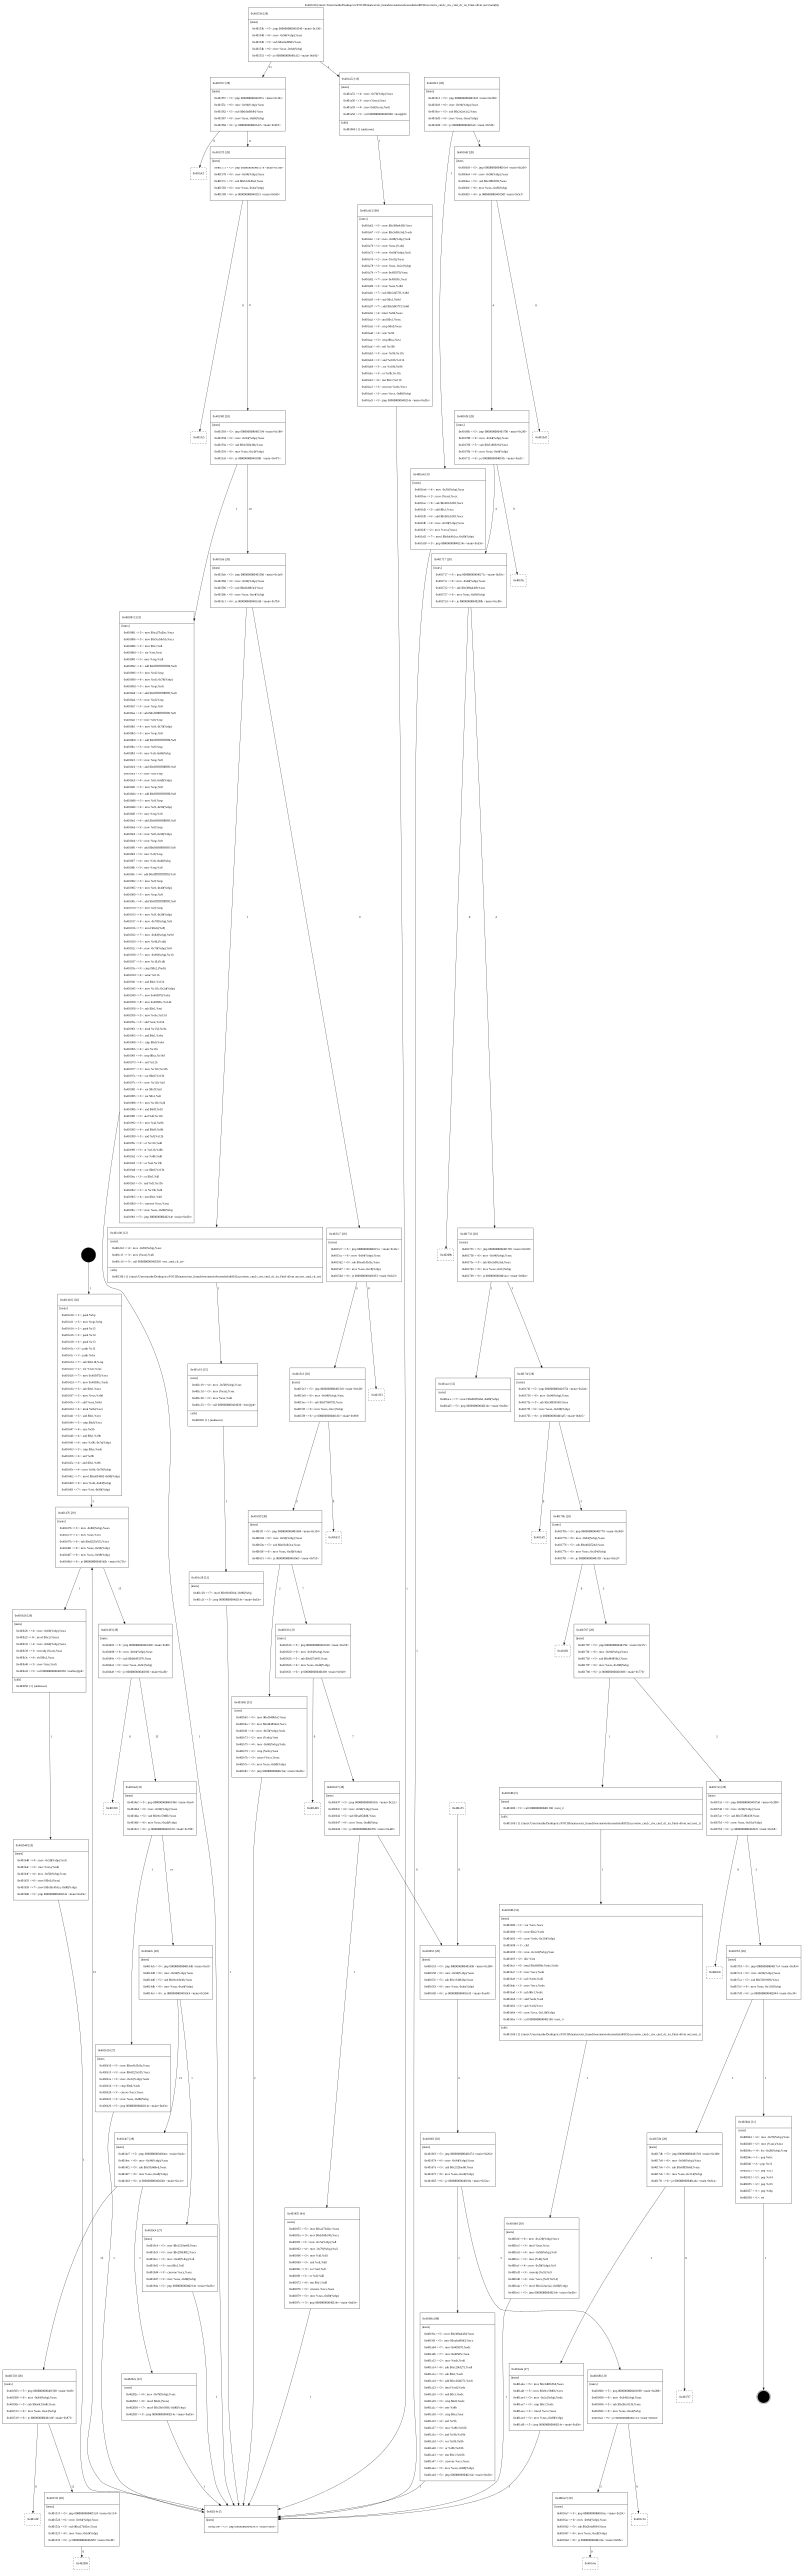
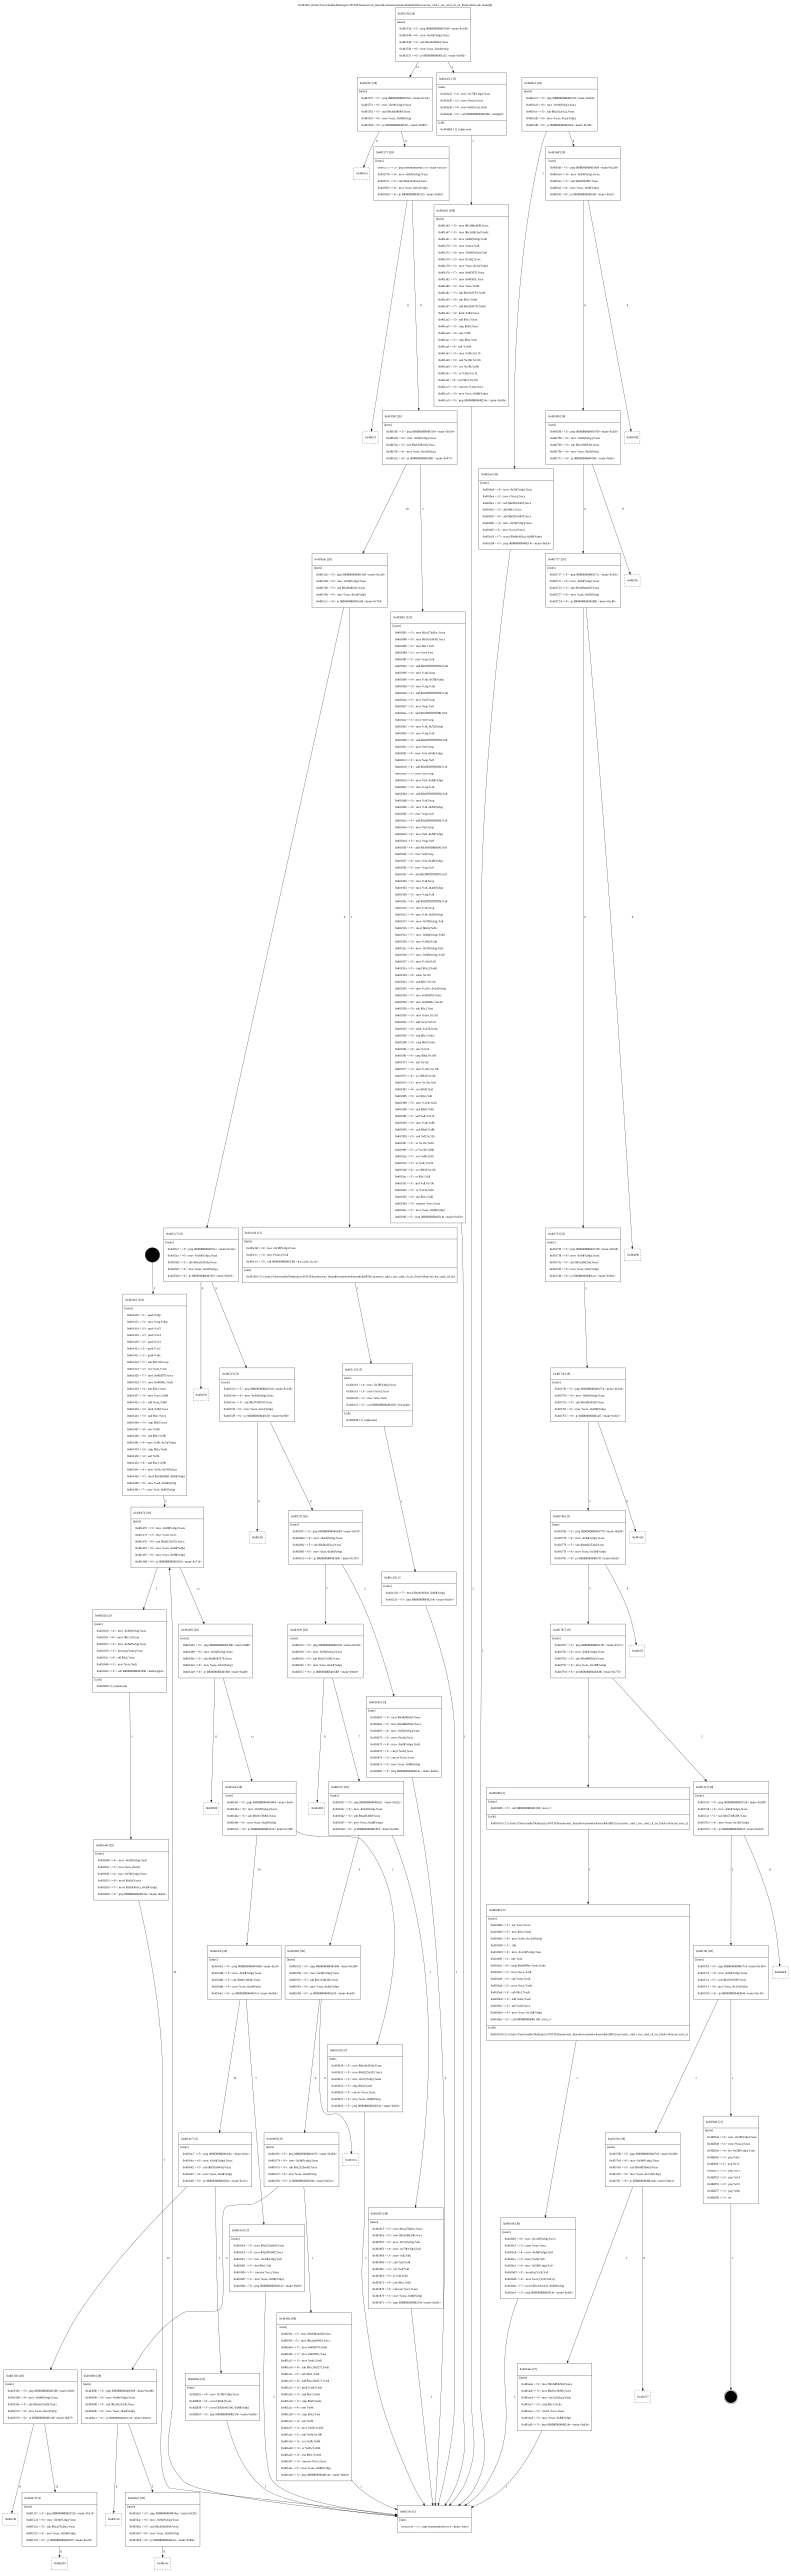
node "0x401ace [12]": removed
edge "0x401e55" -> "0x401653 [28]": reversed
